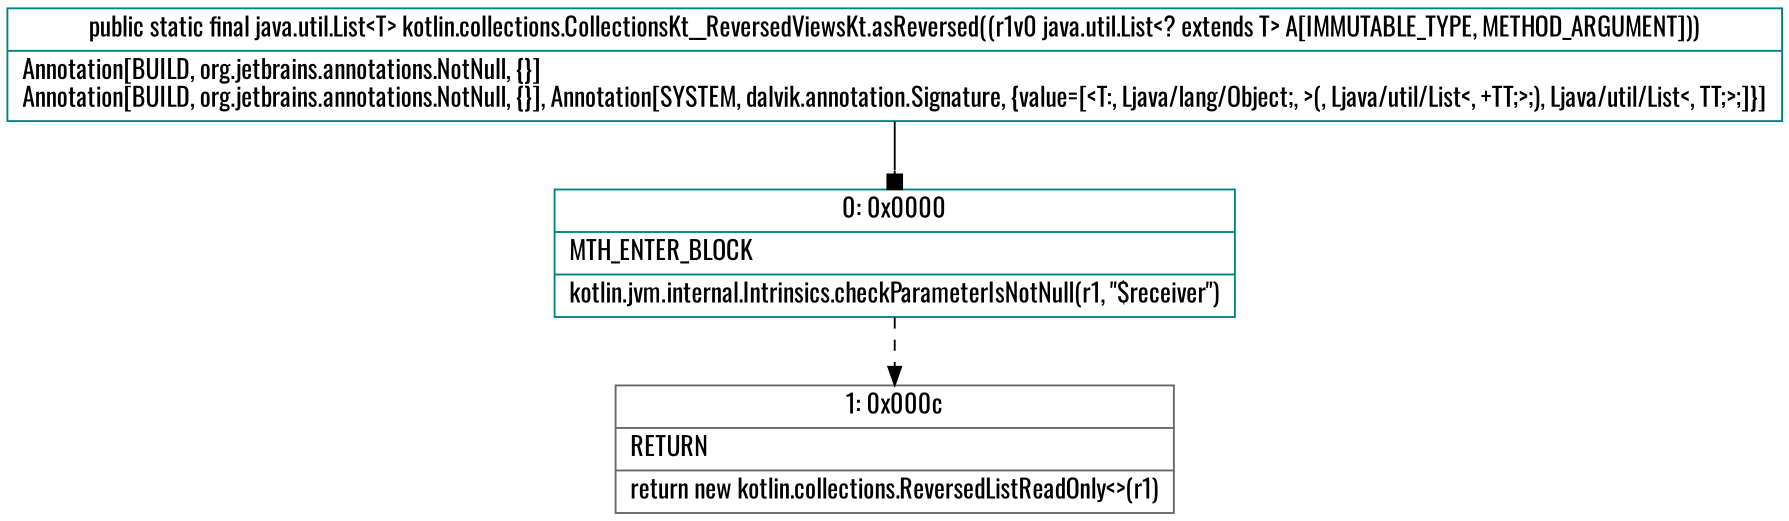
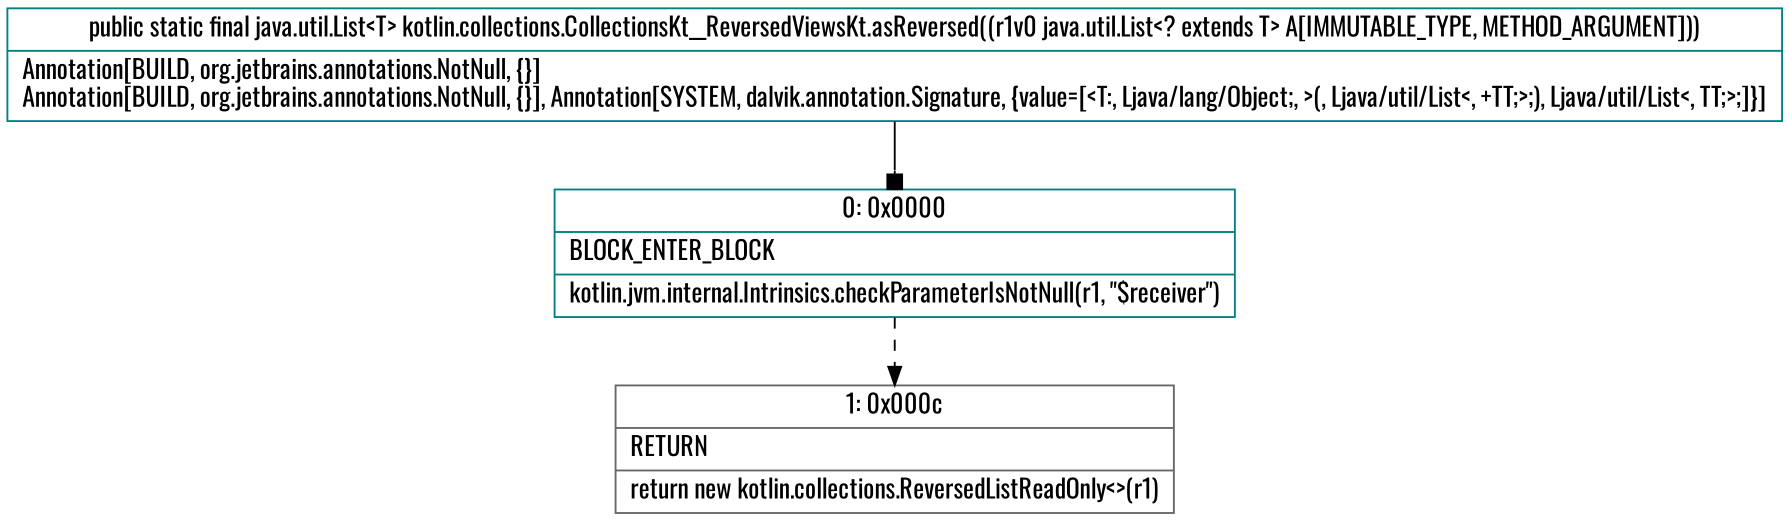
node "0: 0x0000": text "MTH_ENTER_BLOCK" -> "BLOCK_ENTER_BLOCK"
